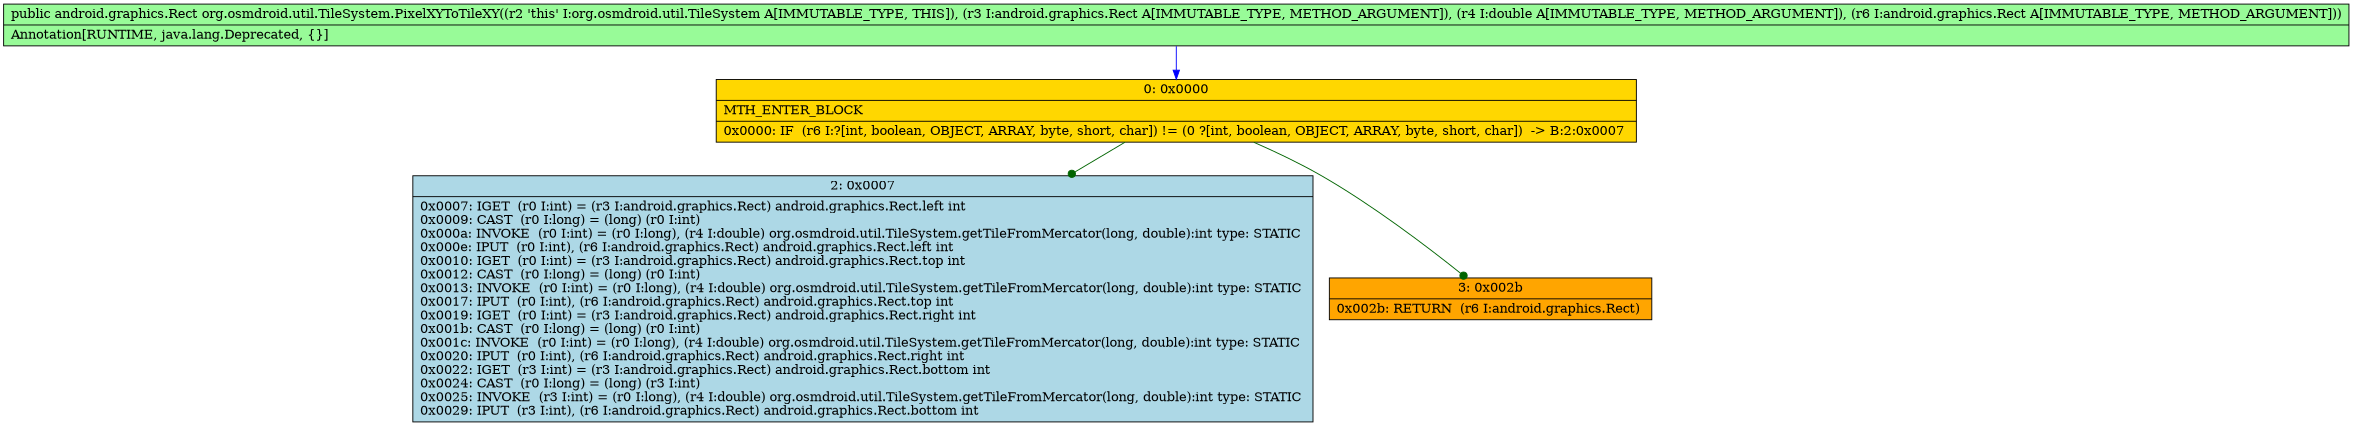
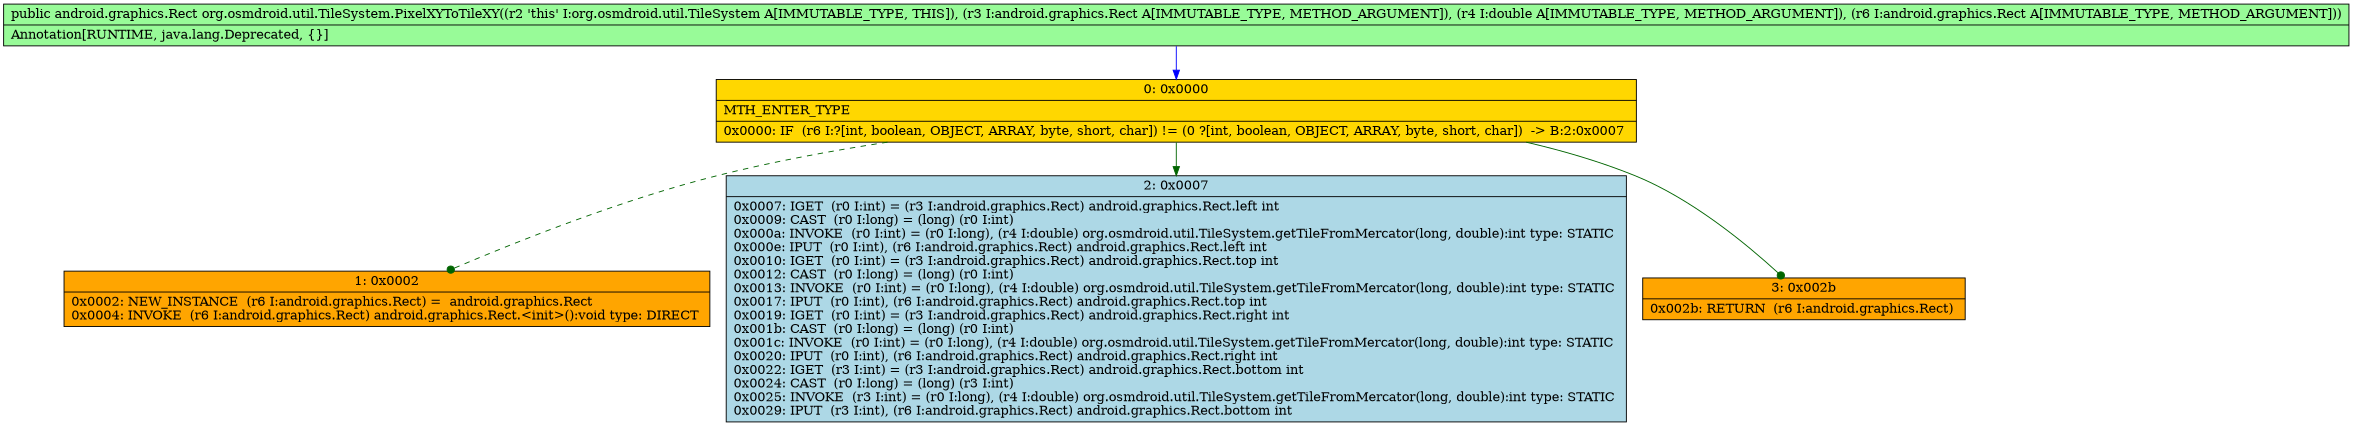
node "0: 0x0000": text "MTH_ENTER_BLOCK" -> "MTH_ENTER_TYPE"
edge "0: 0x0000" -> "2: 0x0007": arrowhead dot -> normal
node "1: 0x0002": added
